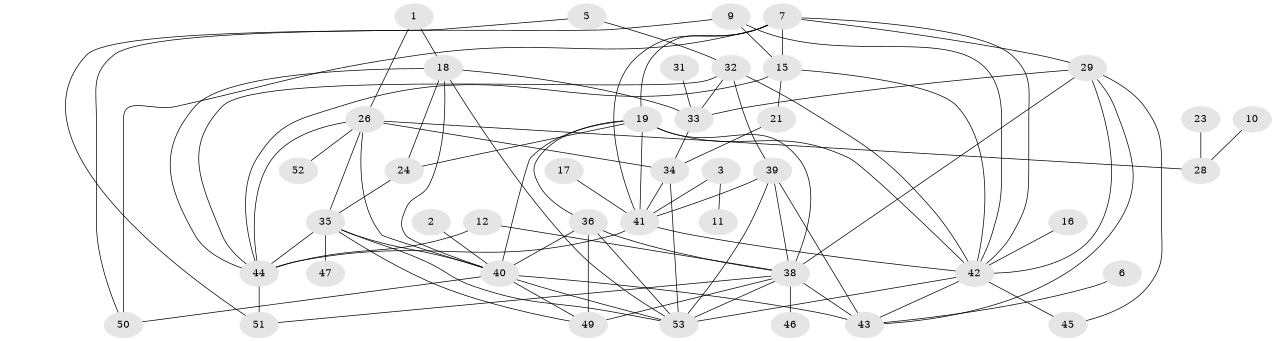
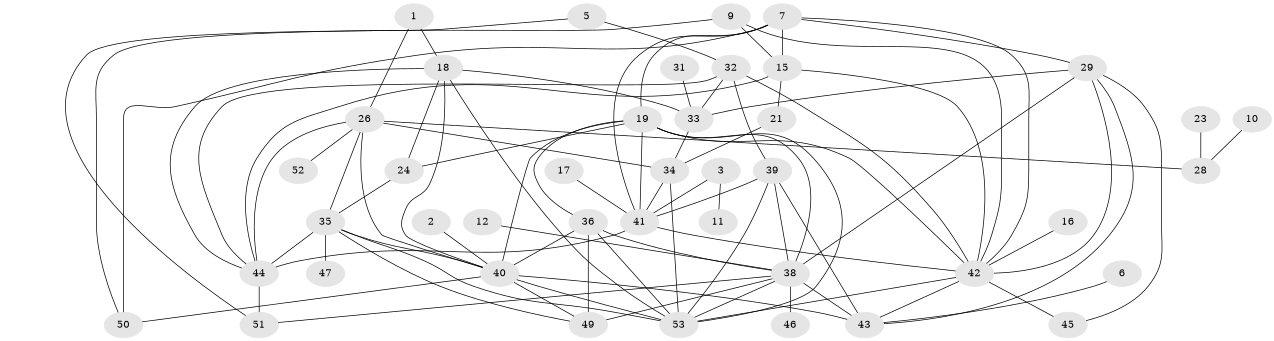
edge "19" -- "53": added
edge "12" -- "44": removed
